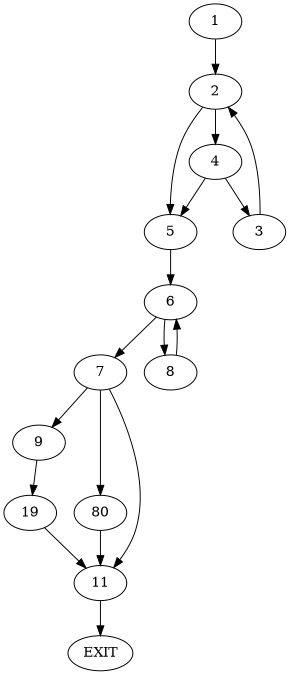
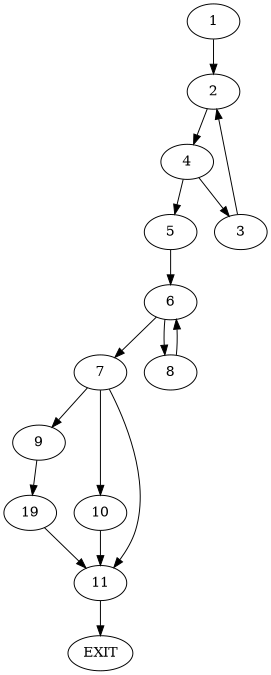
edge "2" -> "5": removed
node "80": label "80" -> "10"
